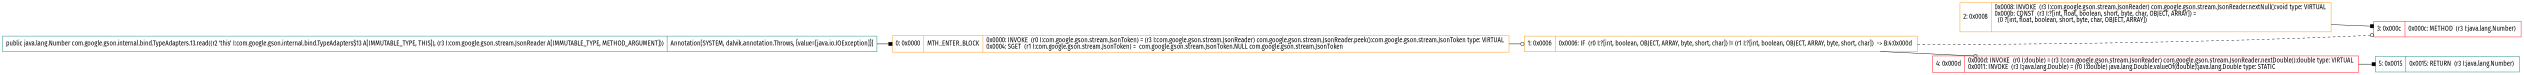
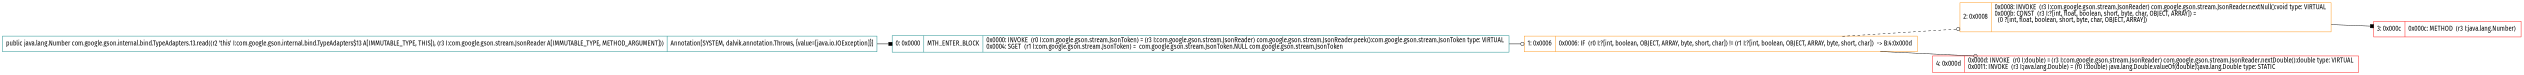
edge "1: 0x0006" -> "3: 0x000c": now "1: 0x0006" -> "2: 0x0008"
node "0: 0x0000": color darkorange -> teal
node "5: 0x0015": removed
